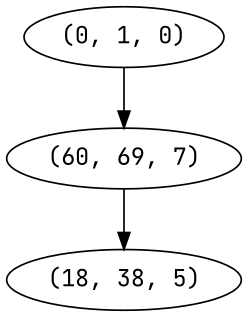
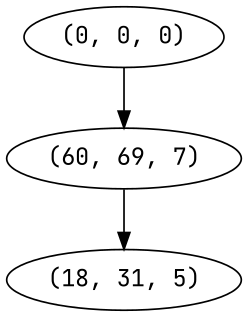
node "(0, 1, 0)": label "(0, 1, 0)" -> "(0, 0, 0)"
node "(18, 38, 5)": label "(18, 38, 5)" -> "(18, 31, 5)"
